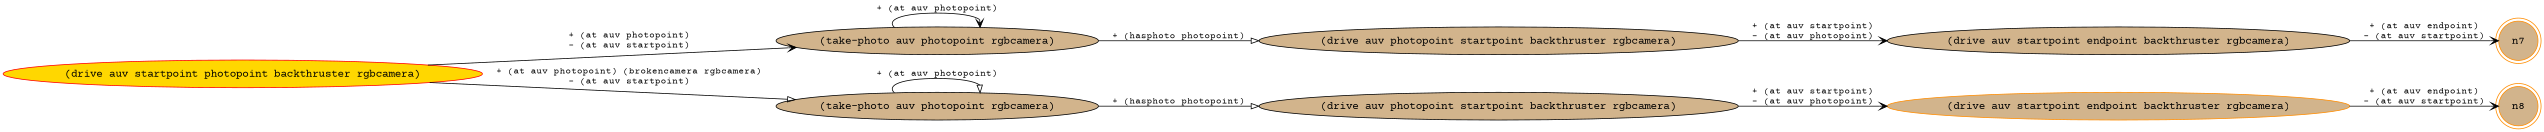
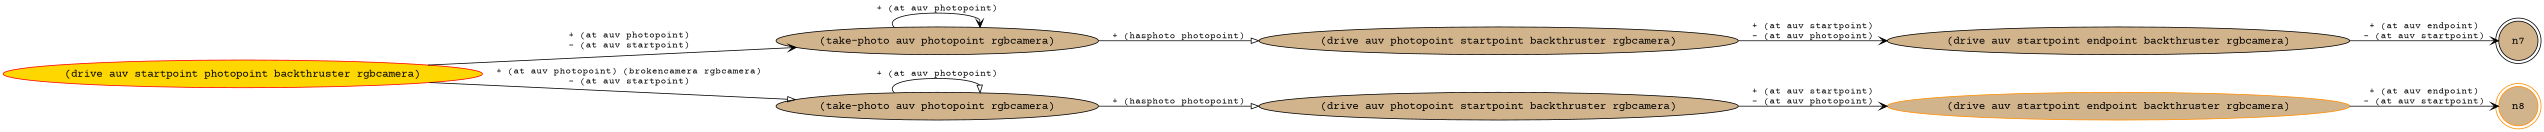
node "n7": color darkorange -> black
